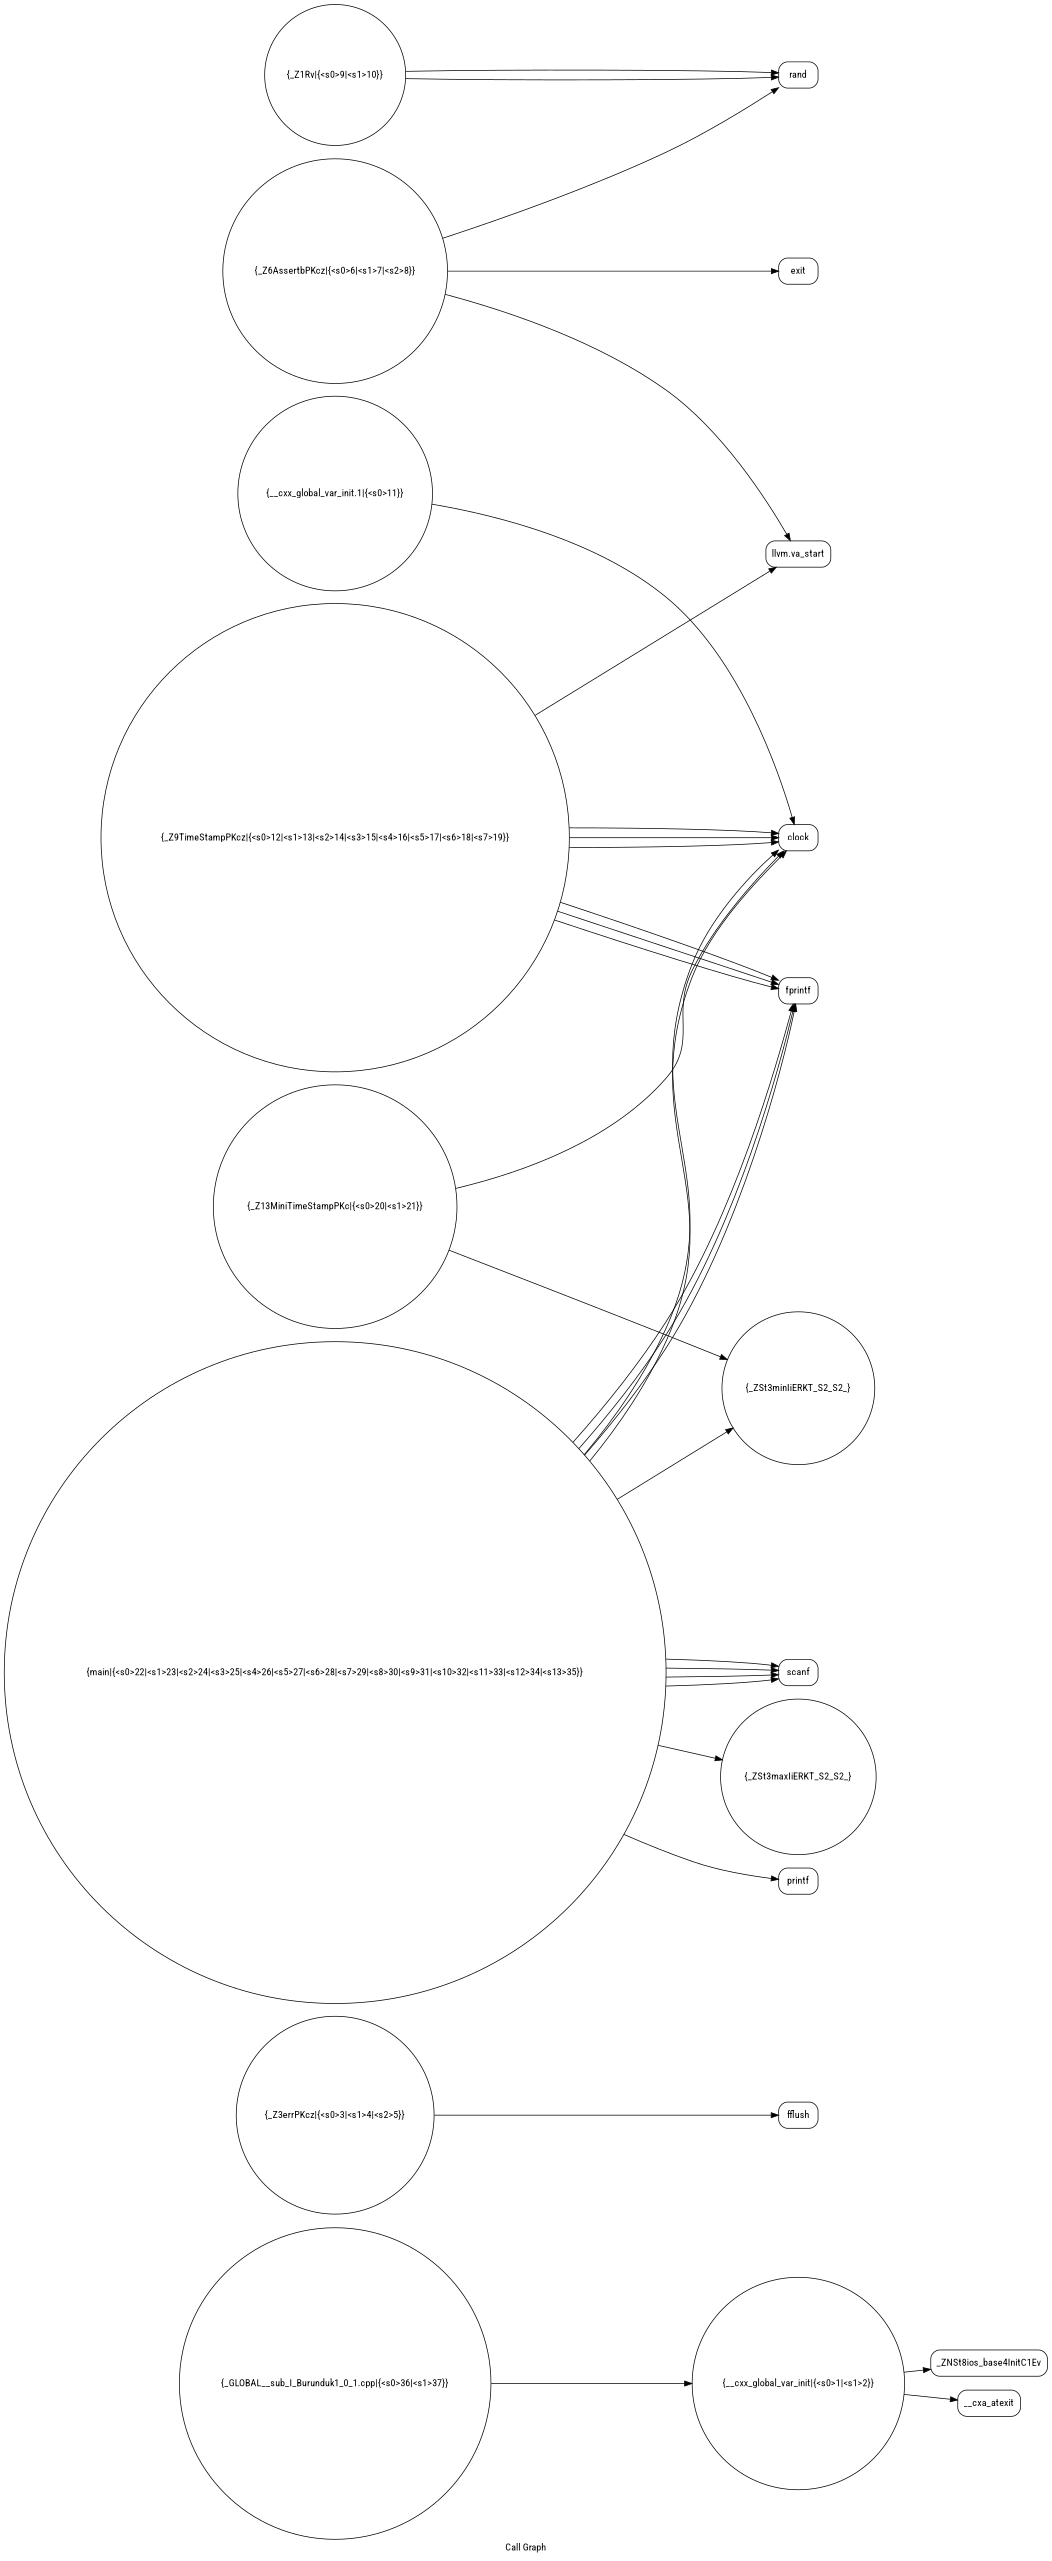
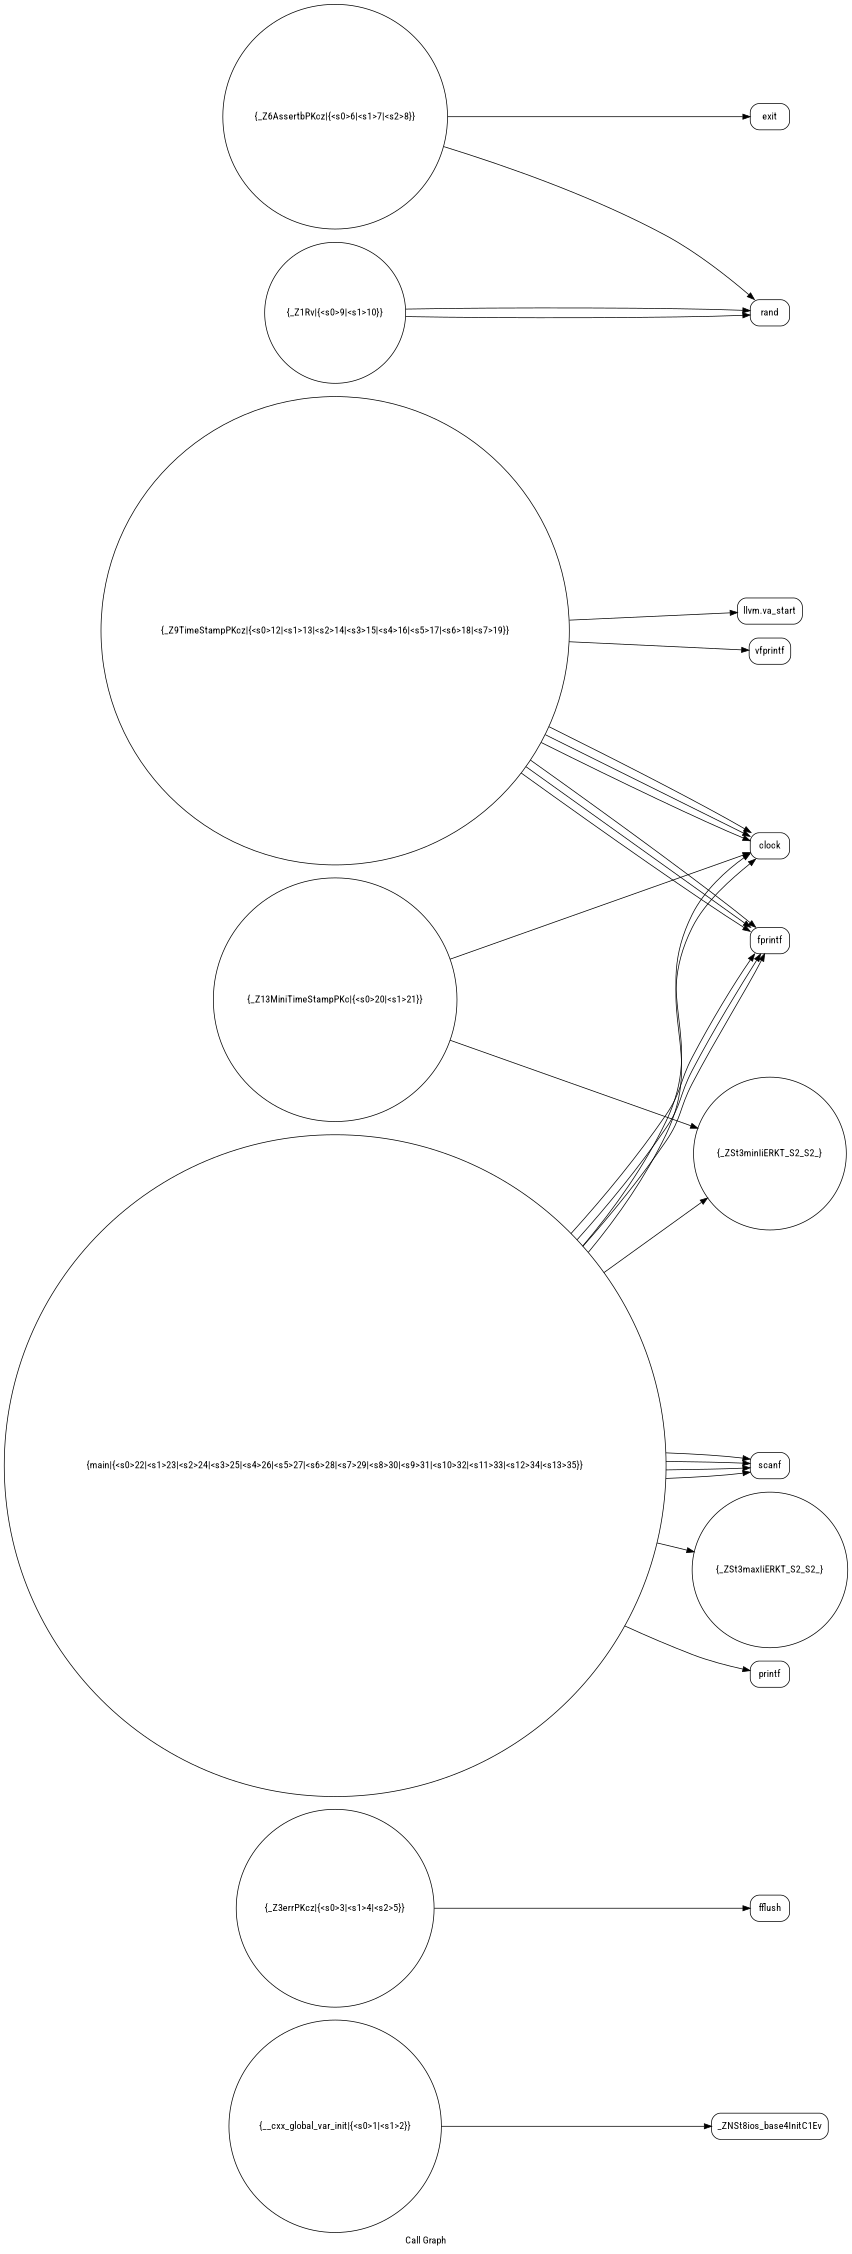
edge "{_Z6AssertbPKcz|{<s0>6|<s1>7|<s2>8}}" -> "llvm.va_start": removed
node "{__cxx_global_var_init.1|{<s0>11}}": removed
node "vfprintf": added
node "{_GLOBAL__sub_I_Burunduk1_0_1.cpp|{<s0>36|<s1>37}}": removed
node "__cxa_atexit": removed
